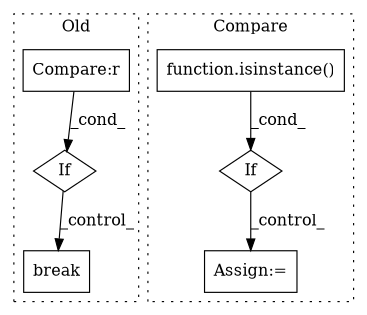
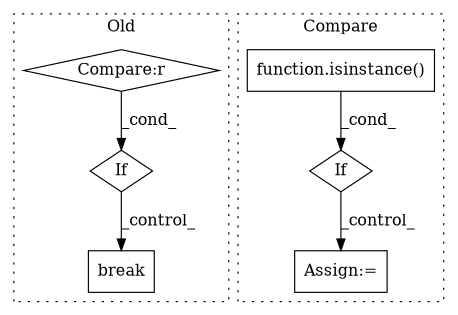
node "Compare:r": shape box -> diamond
